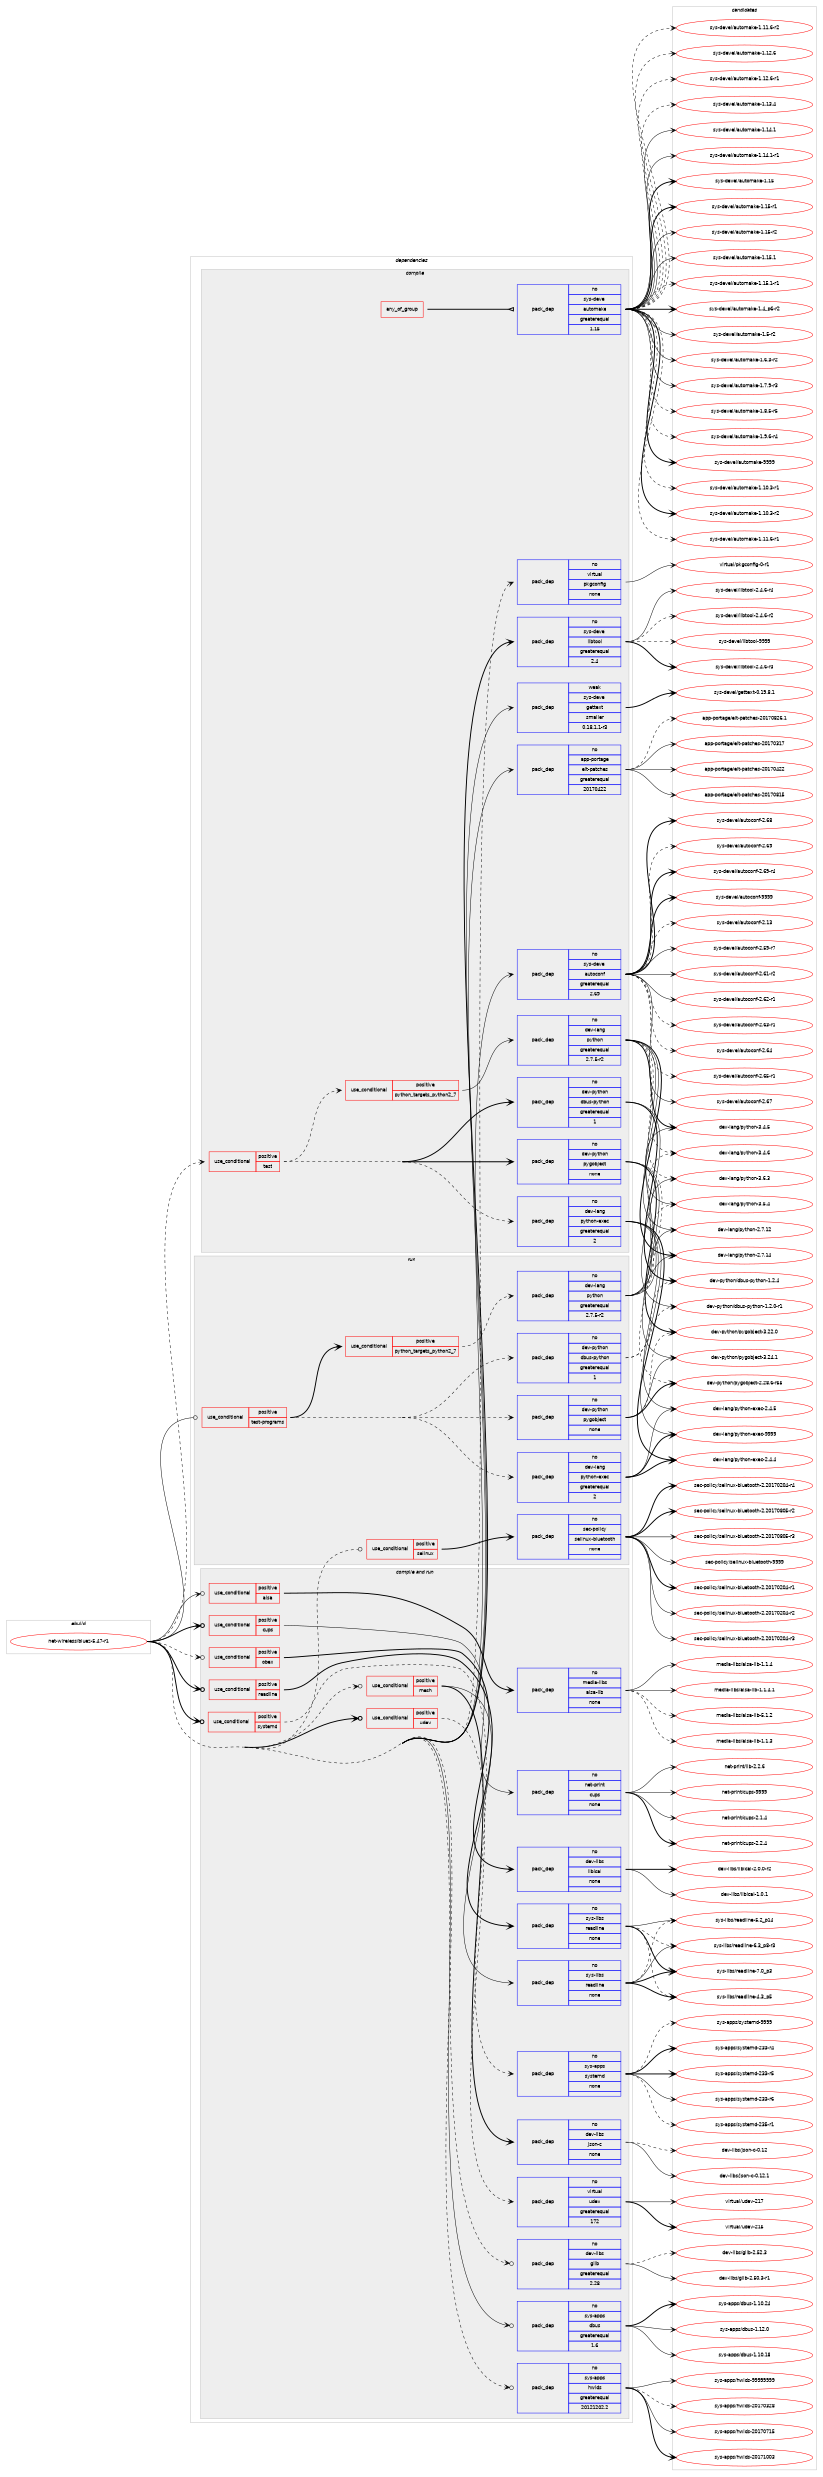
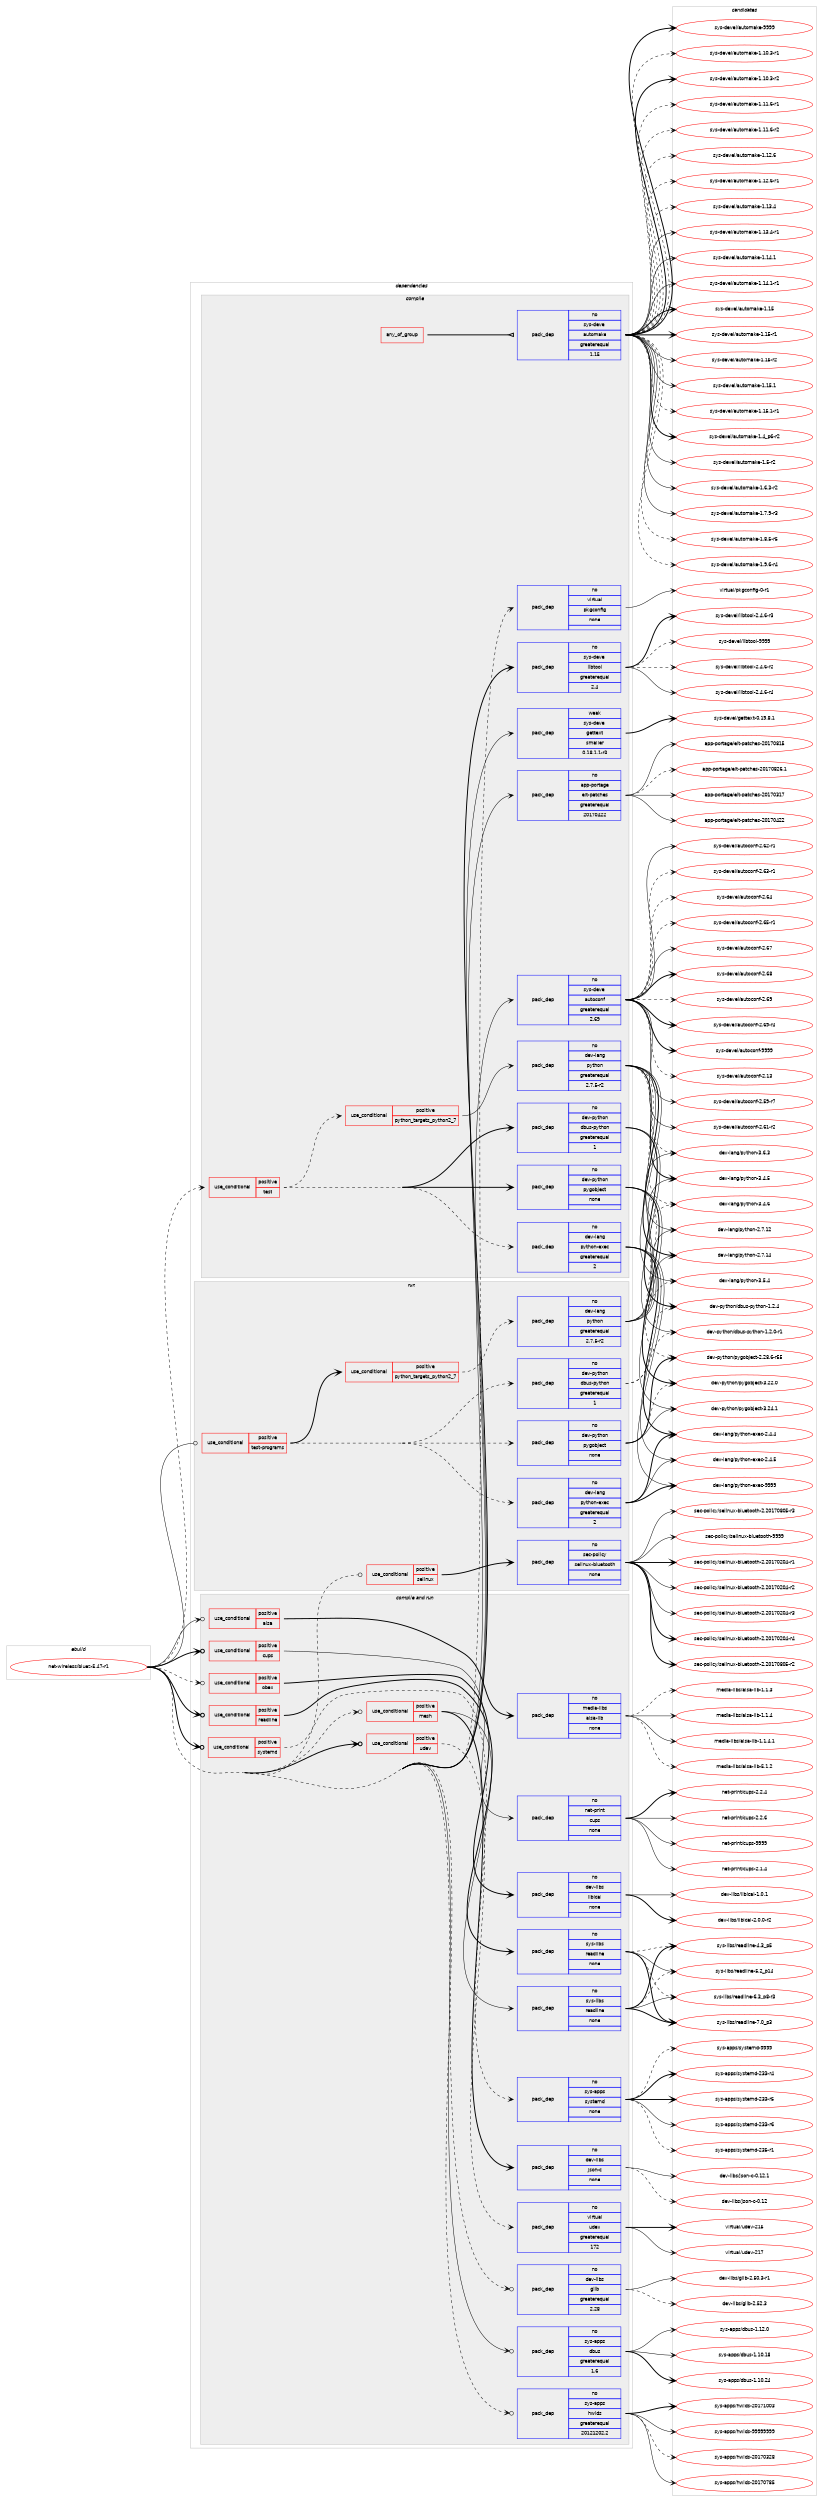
node "sys-devel/automake-1.13.4-r1": added
node "net-print/lib-2.2.6": label "net-print/lib-2.2.6" -> "net-print/cups-2.2.6"
node "sys-apps/hwids-20170715": label "sys-apps/hwids-20170715" -> "sys-apps/hwids-20170785"
